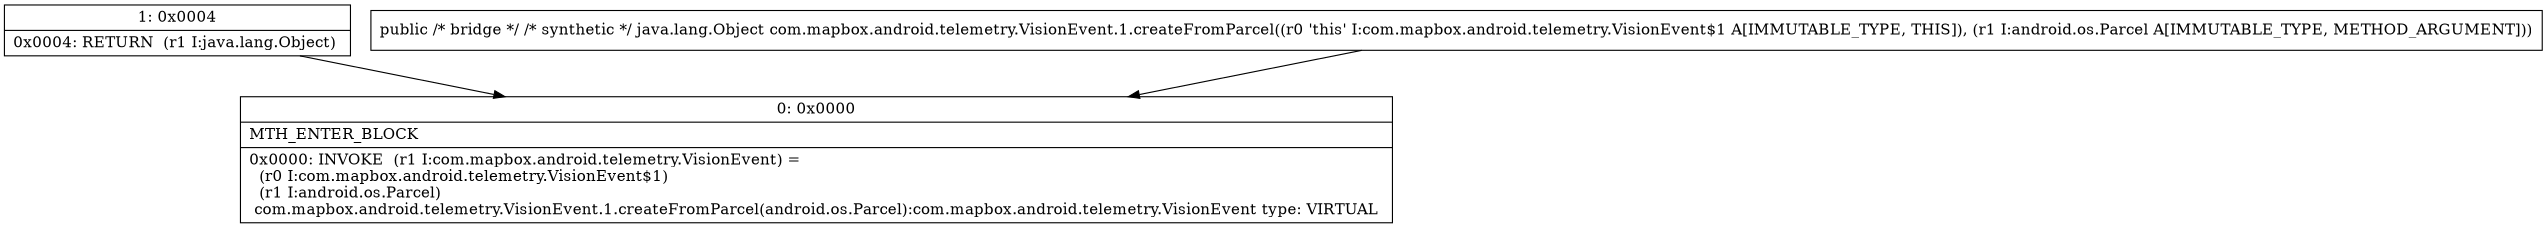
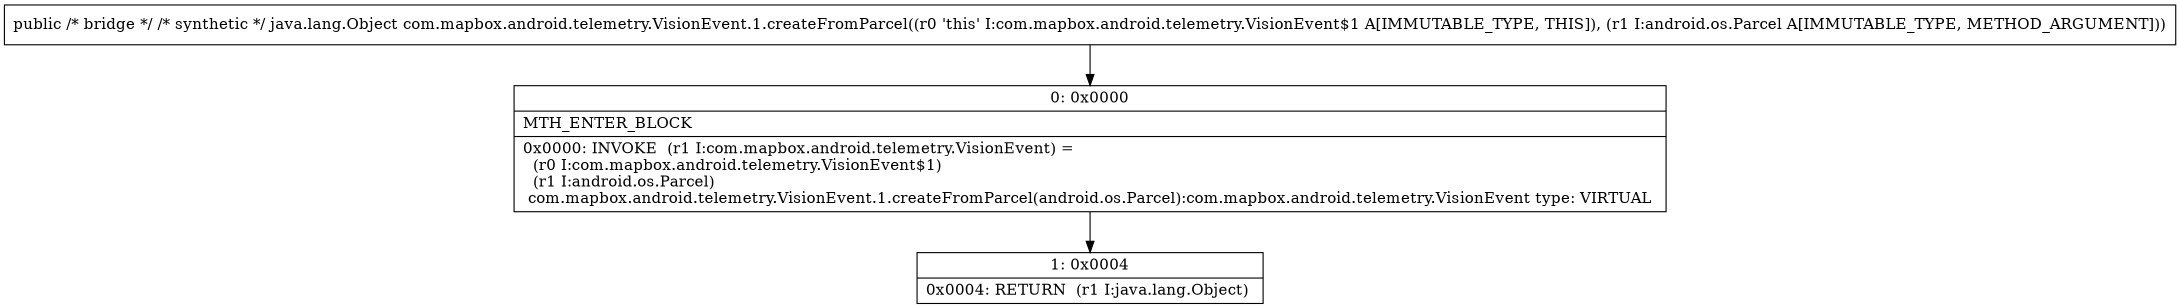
edge "1: 0x0004" -> "0: 0x0000": reversed
